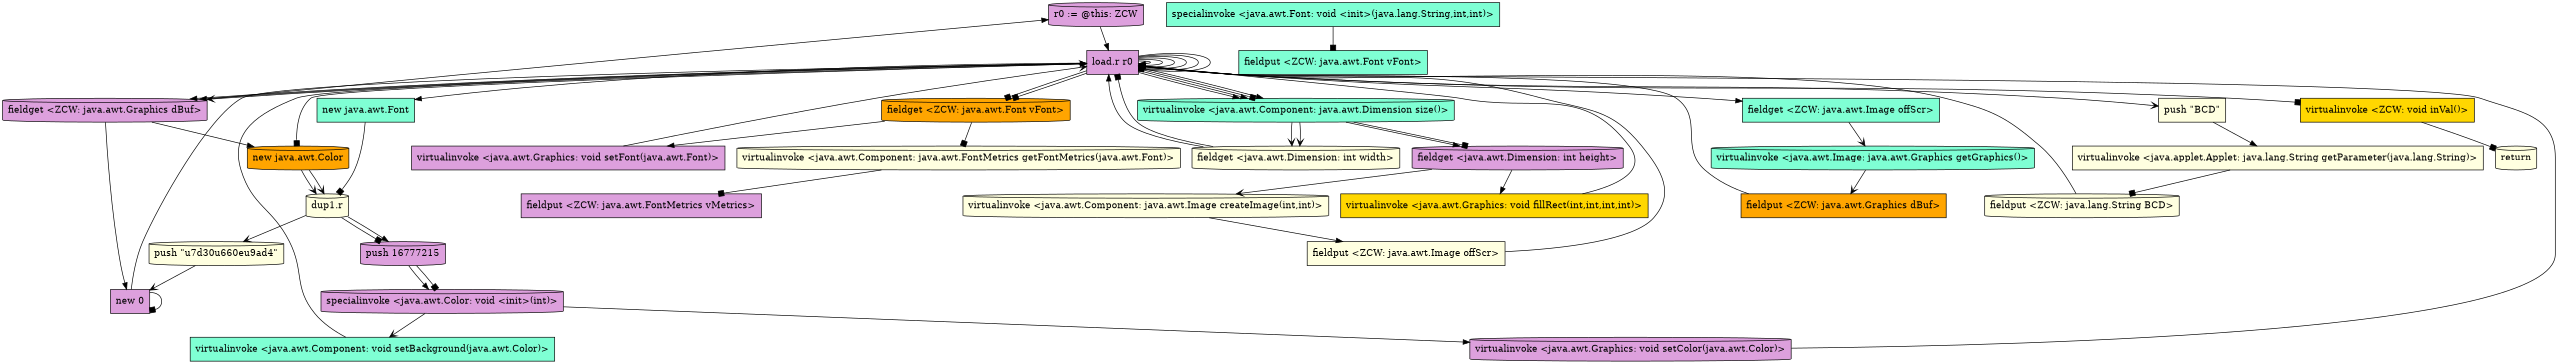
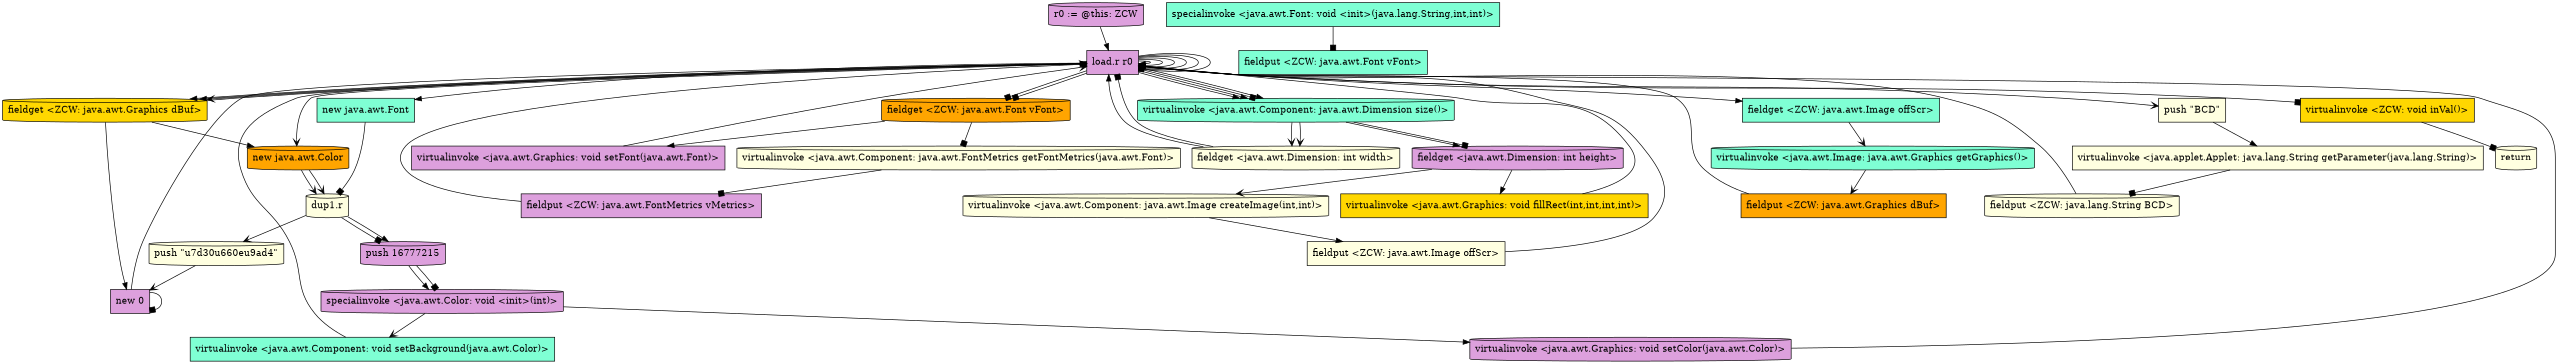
edge "fieldget <ZCW: java.awt.Graphics dBuf>" -> "r0 := @this: ZCW": now "fieldget <ZCW: java.awt.Graphics dBuf>" -> "load.r r0"
edge "load.r r0" -> "new java.awt.Color": arrowhead box -> vee
edge "fieldput <ZCW: java.awt.FontMetrics vMetrics>" -> "load.r r0": added
node "fieldget <ZCW: java.awt.Graphics dBuf>": fillcolor plum -> gold
